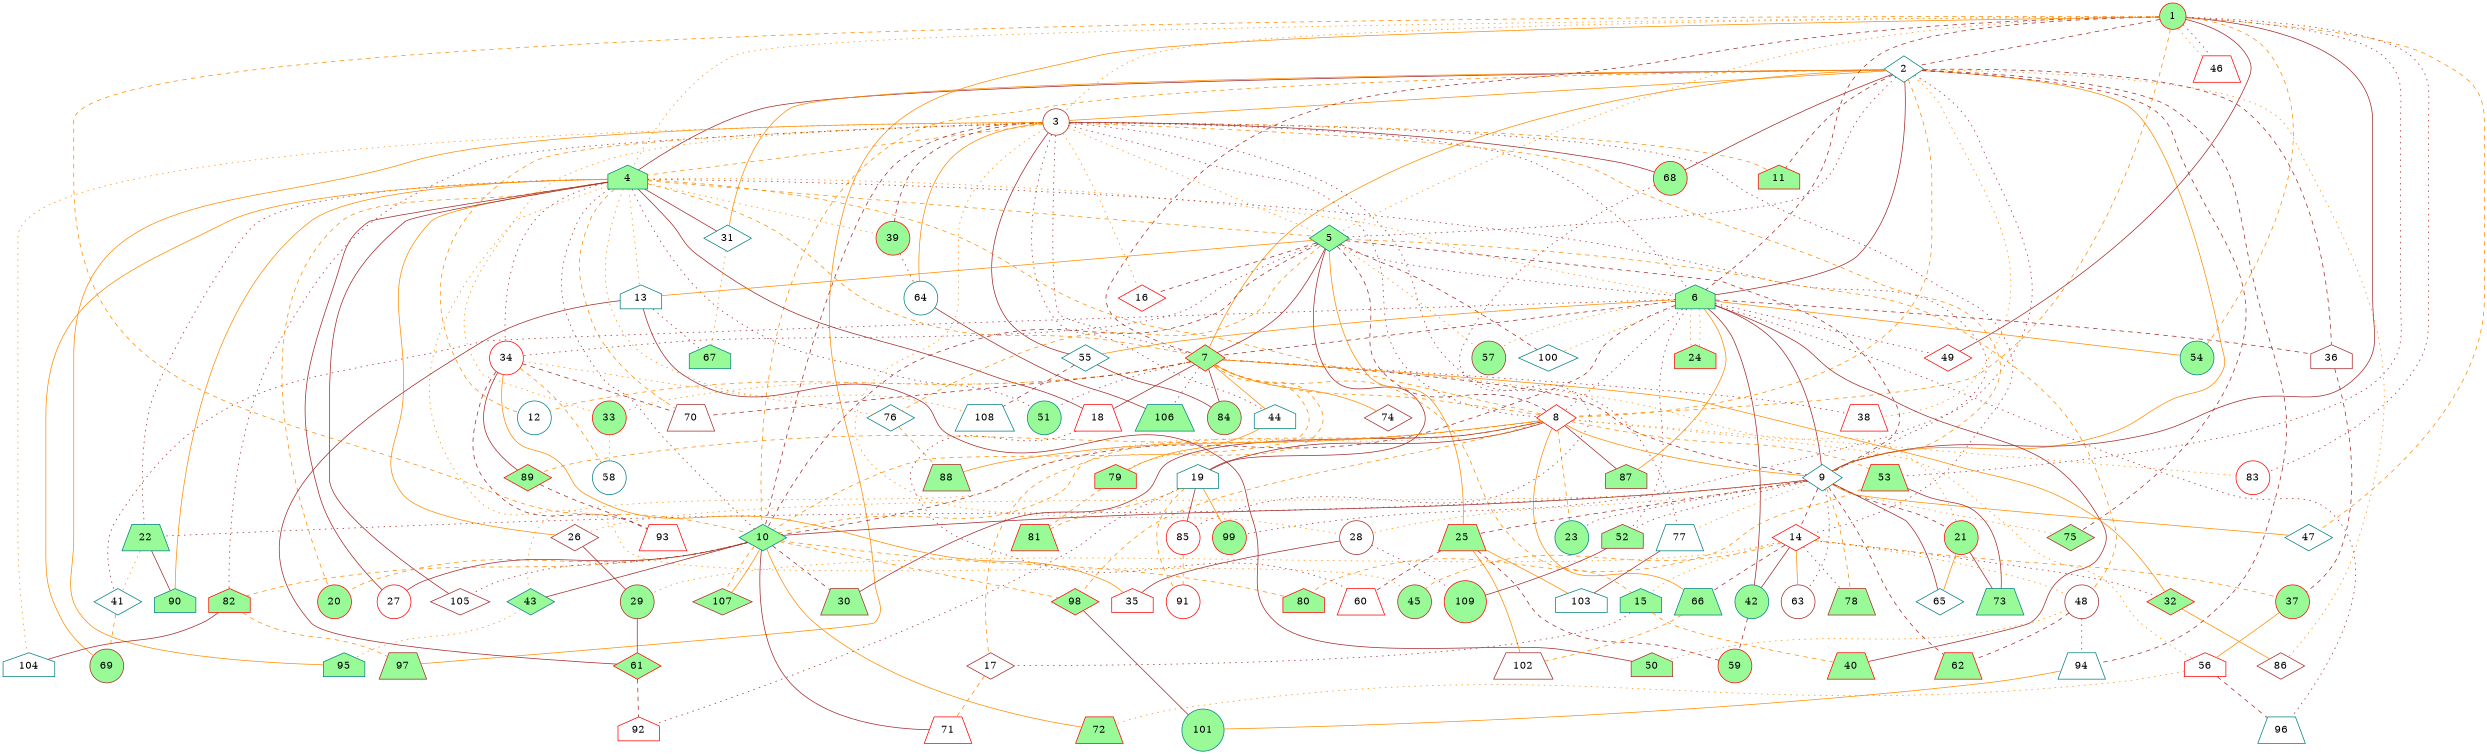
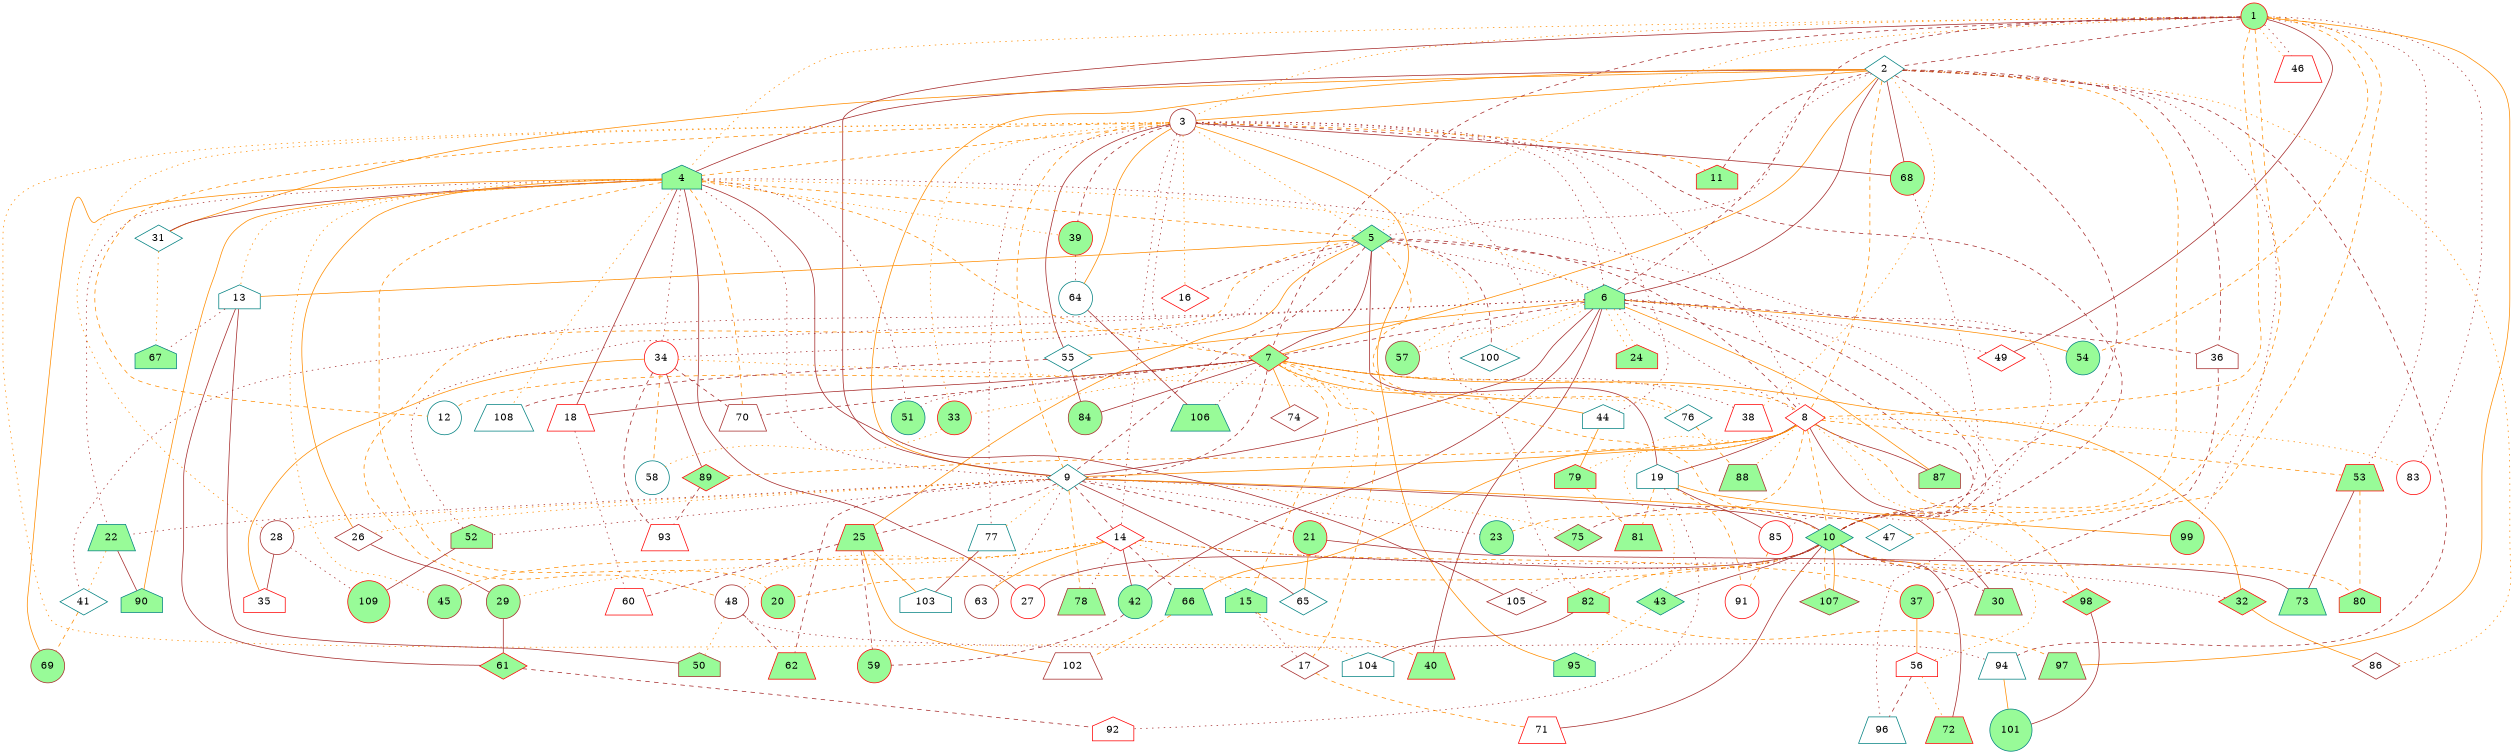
edge "4" -- "8": removed
edge "8" -- "88": style solid -> dotted
edge "10" -- "72": color darkorange -> brown
